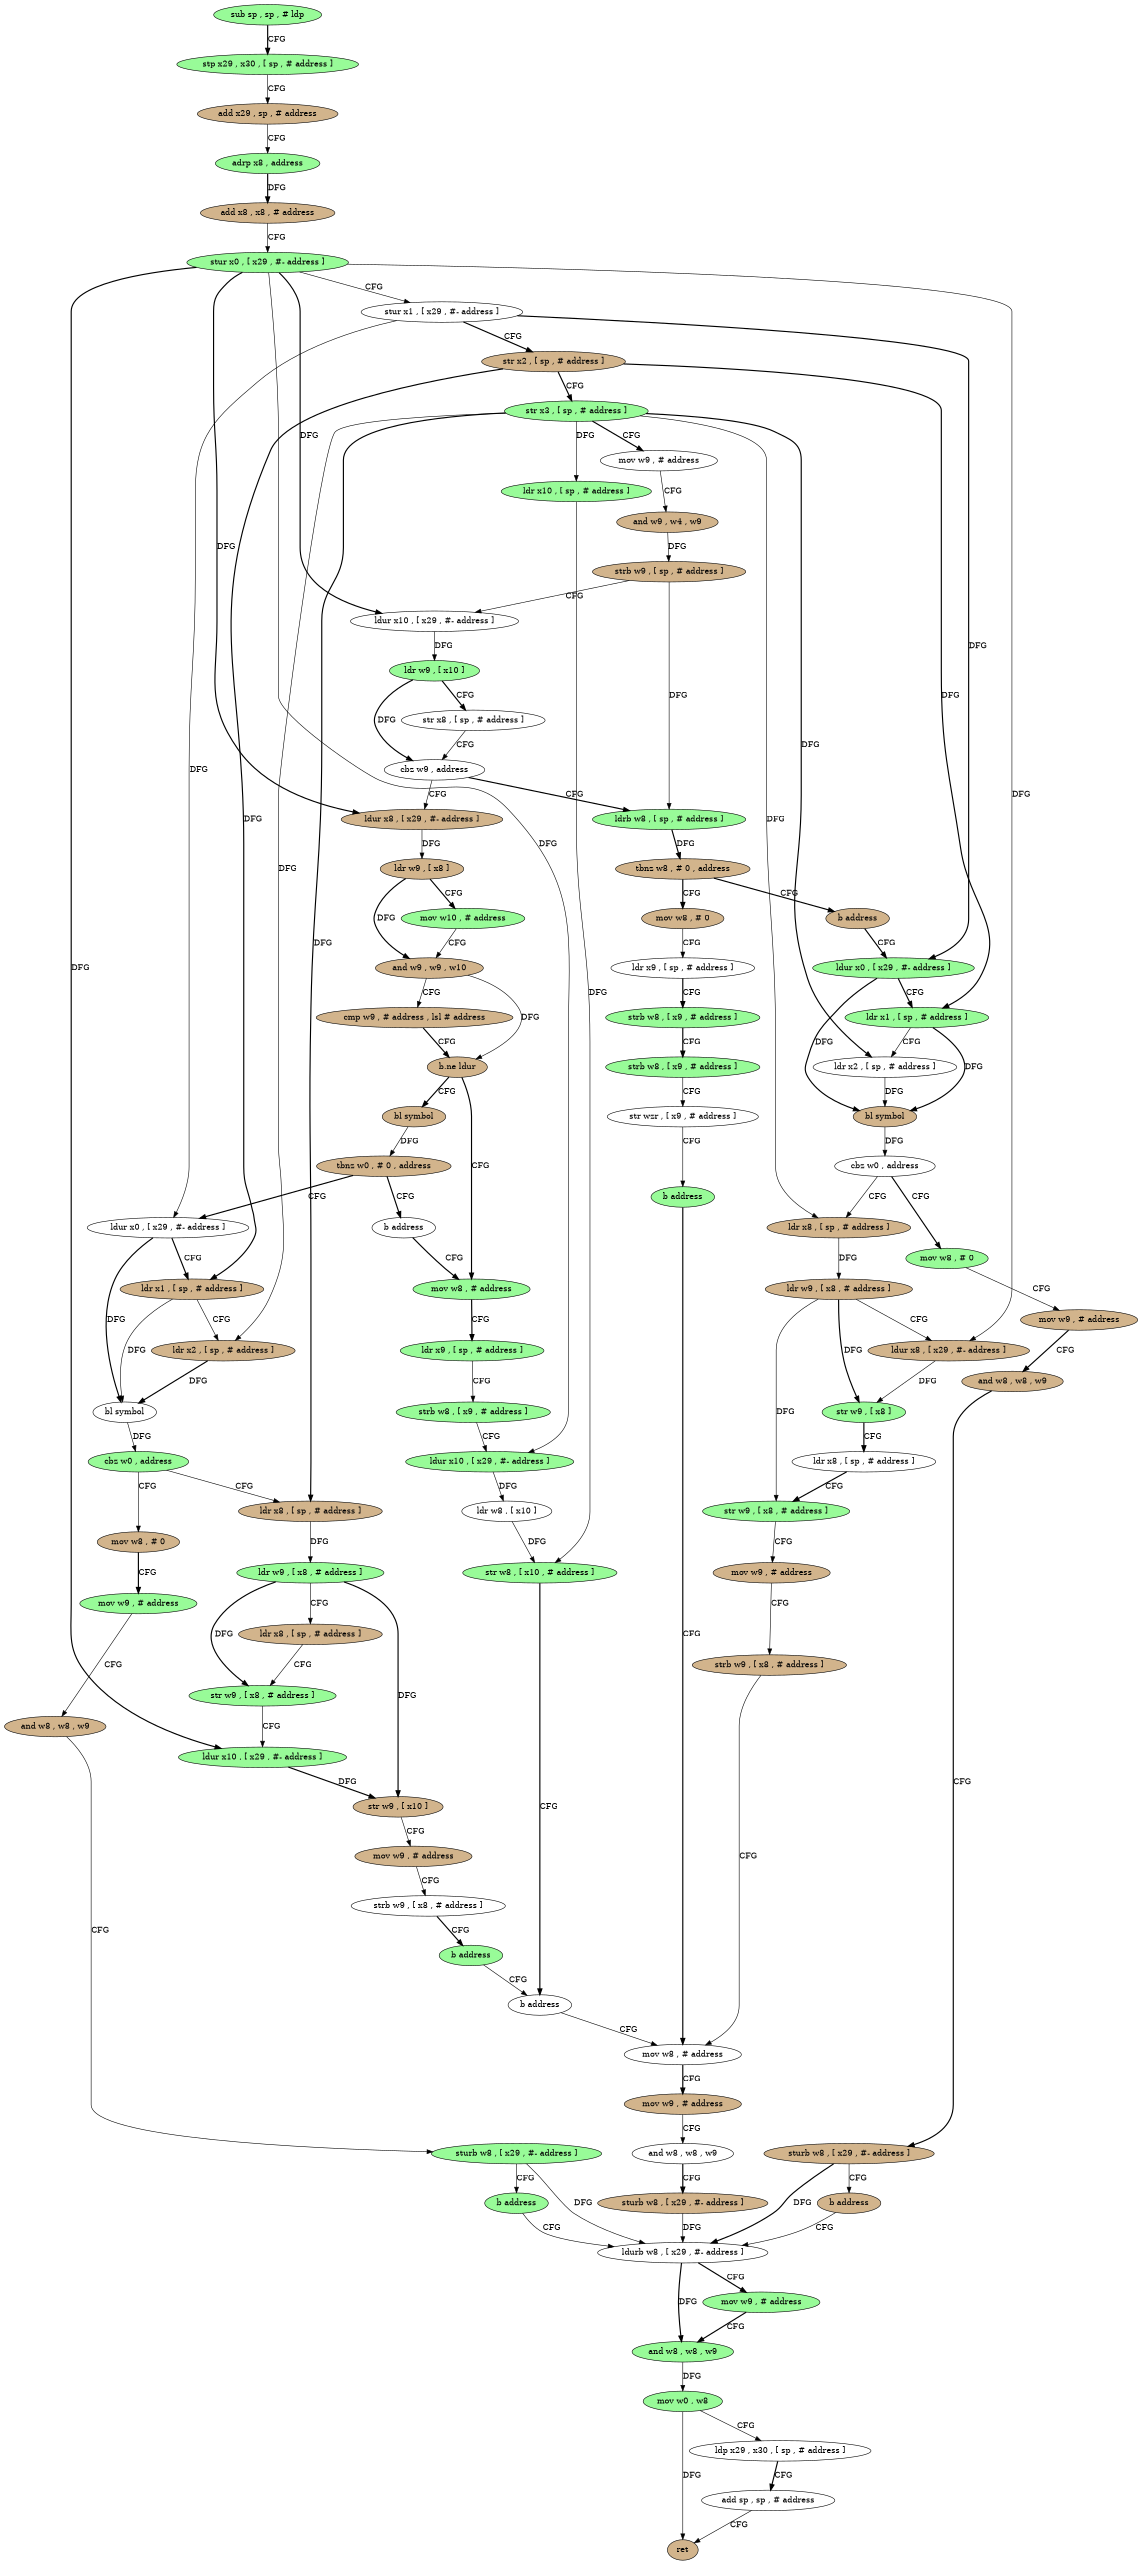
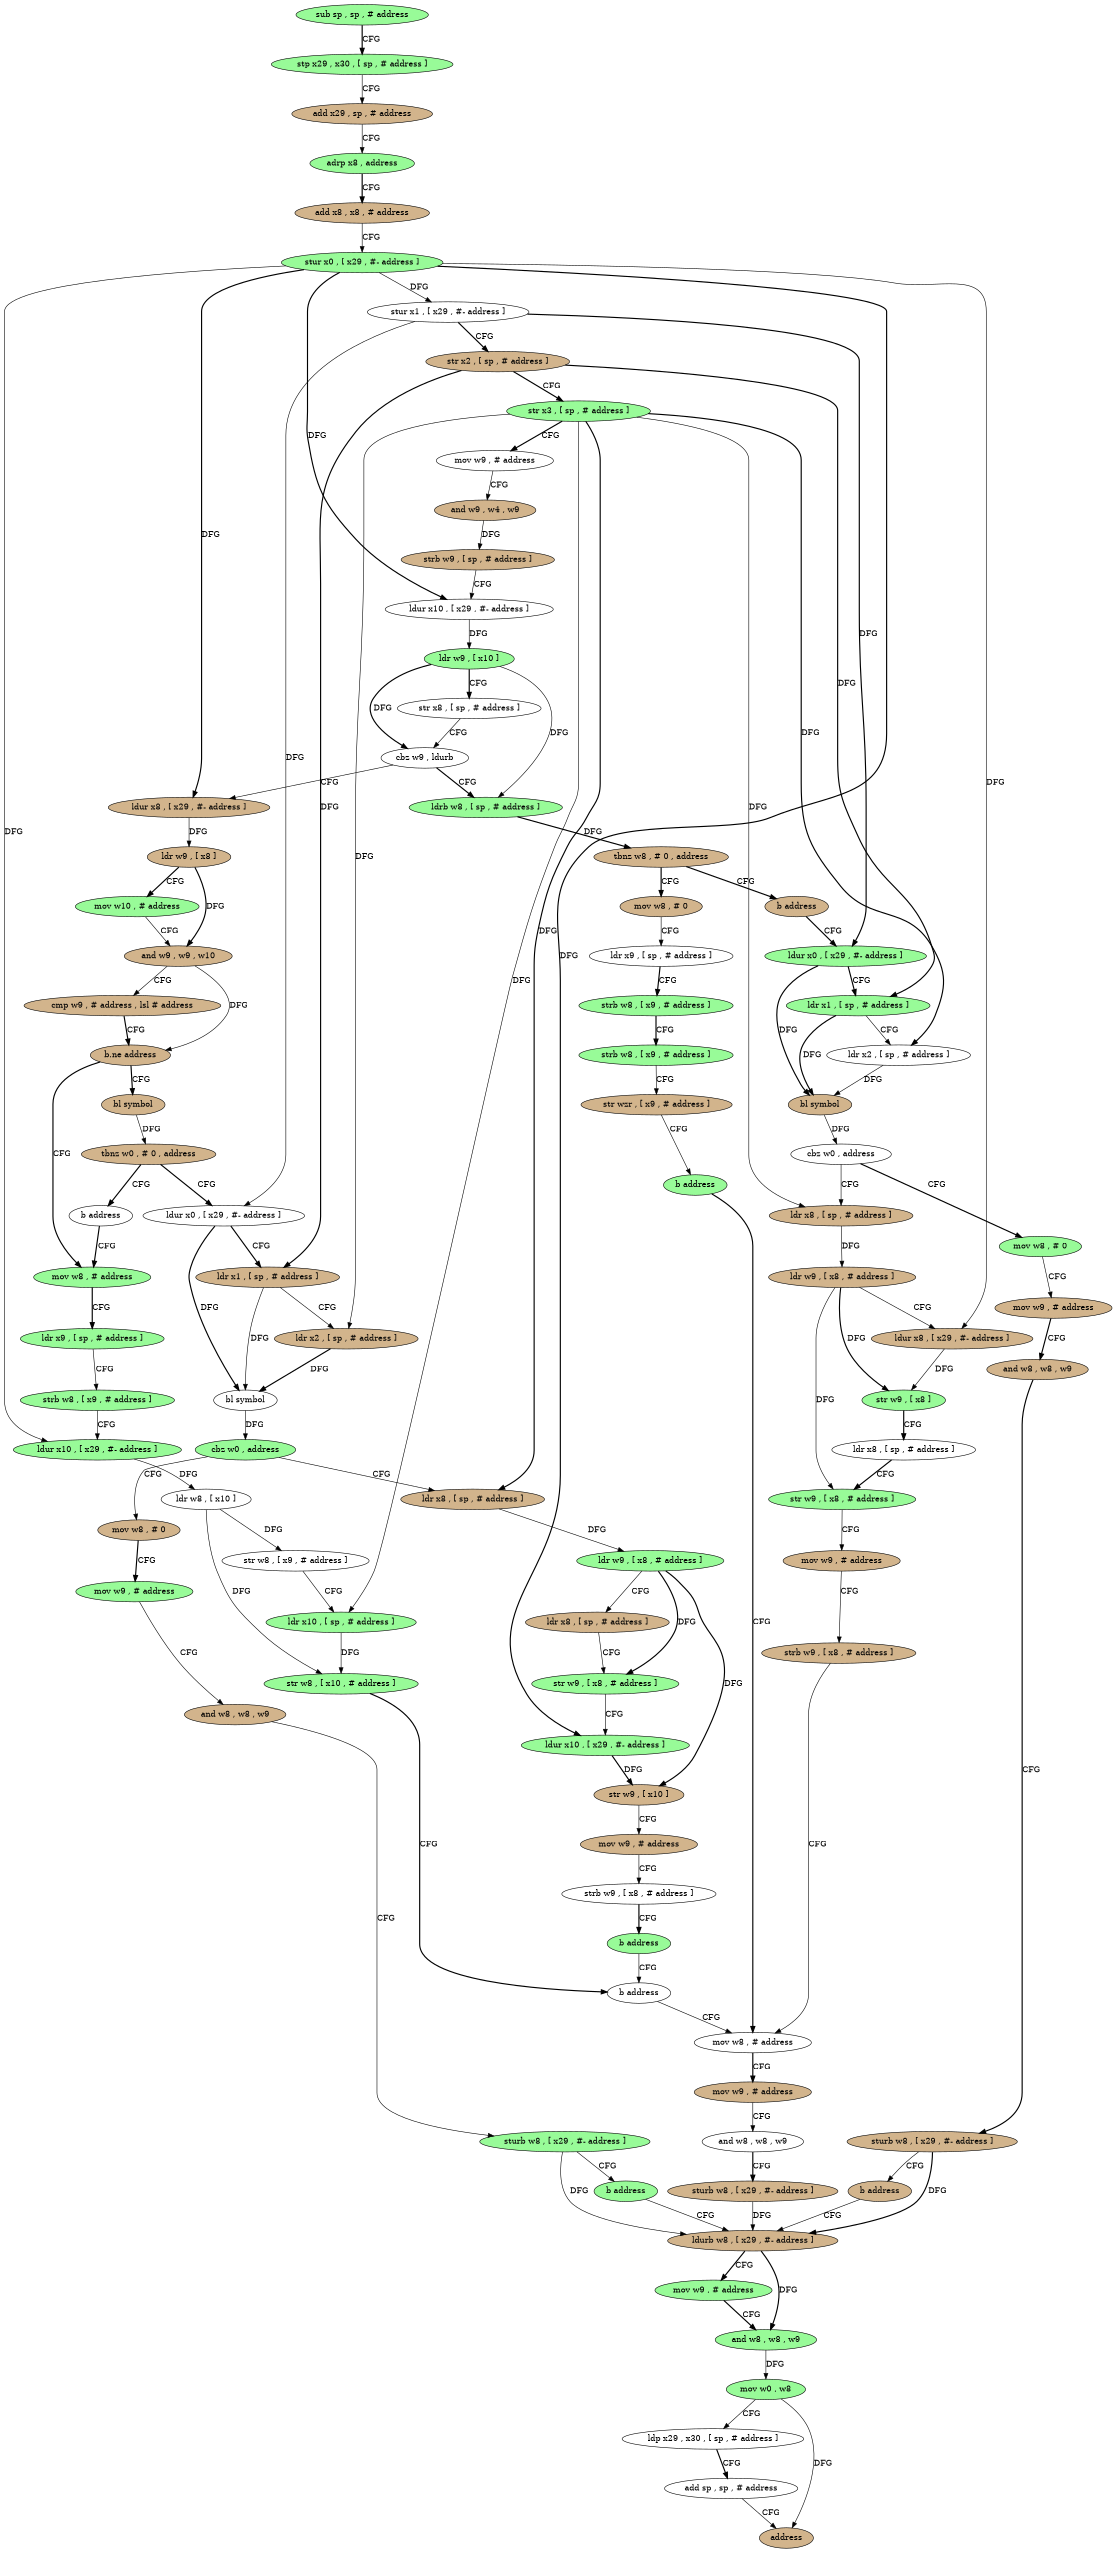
node "sub sp , sp , # ldp": label "sub sp , sp , # ldp" -> "sub sp , sp , # address"
edge "adrp x8 , address" -> "add x8 , x8 , # address": label "DFG" -> "CFG"
edge "stur x0 , [ x29 , #- address ]" -> "stur x1 , [ x29 , #- address ]": label "CFG" -> "DFG"
edge "strb w9 , [ sp , # address ]" -> "ldrb w8 , [ sp , # address ]": now "ldr w9 , [ x10 ]" -> "ldrb w8 , [ sp , # address ]"
node "cbz w9 , address": label "cbz w9 , address" -> "cbz w9 , ldurb"
node "b.ne ldur": label "b.ne ldur" -> "b.ne address"
node "str wzr , [ x9 , # address ]": fillcolor white -> tan
node "str w8 , [ x9 , # address ]": added
node "ldurb w8 , [ x29 , #- address ]": fillcolor white -> tan
node "ret": label "ret" -> "address"
